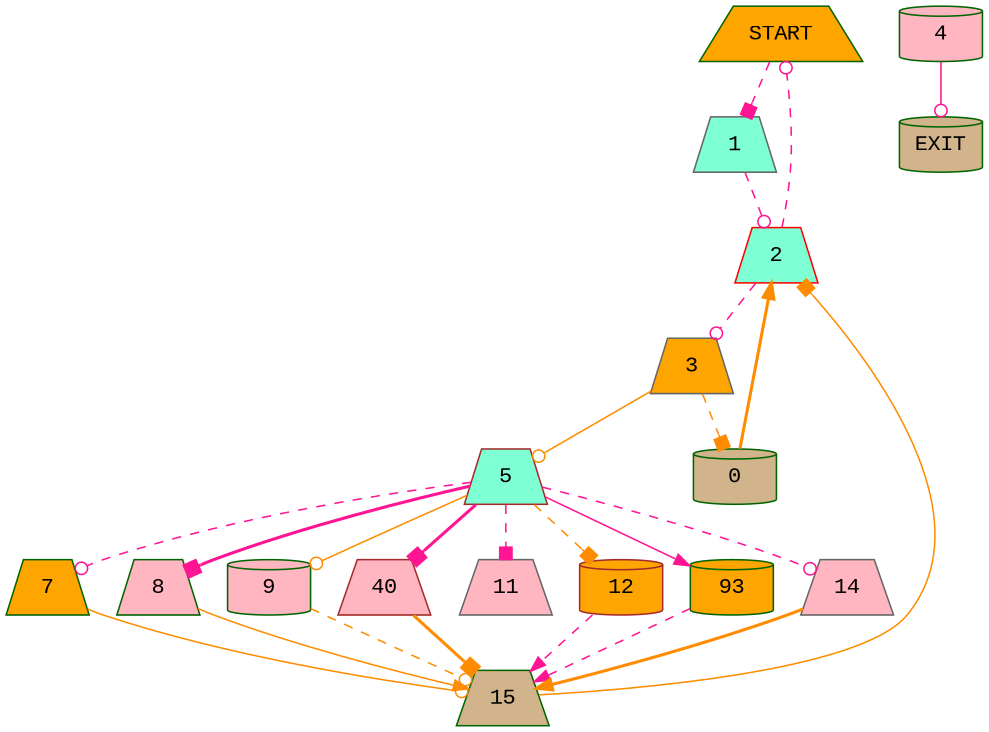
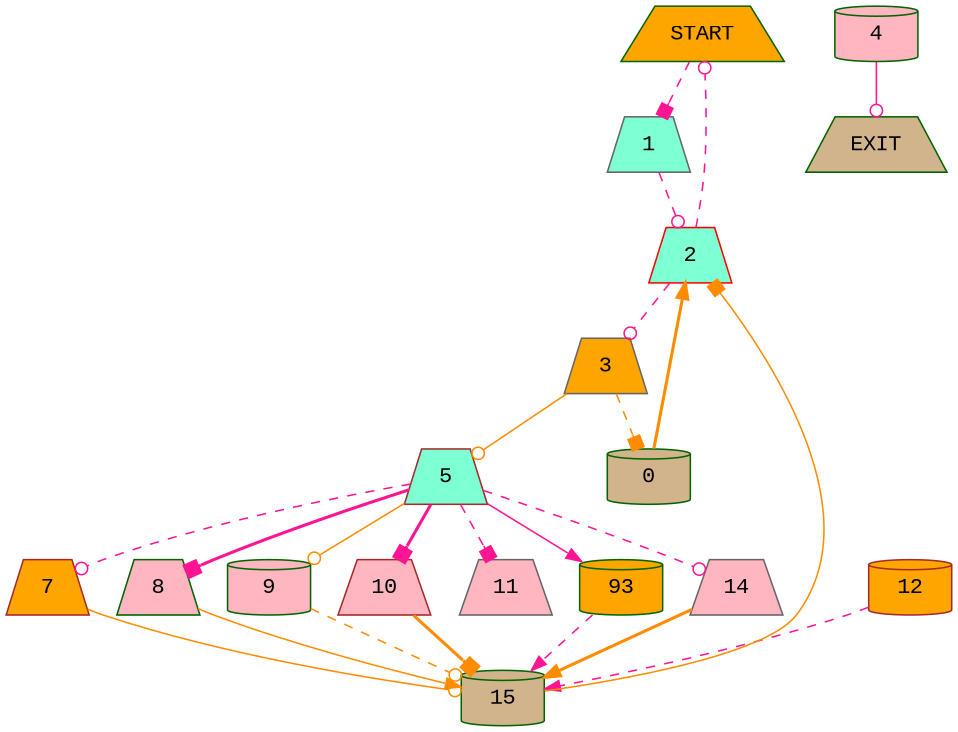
node "EXIT": shape cylinder -> trapezium
edge "5" -> "12": removed
node "7": color darkgreen -> brown
node "40": label "40" -> "10"
node "15": shape trapezium -> cylinder
